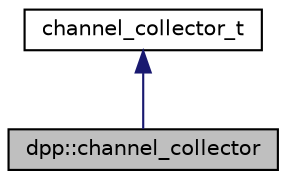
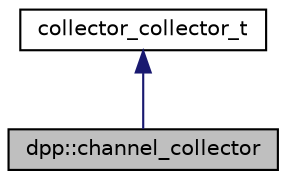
node "channel_collector_t": label "channel_collector_t" -> "collector_collector_t"
